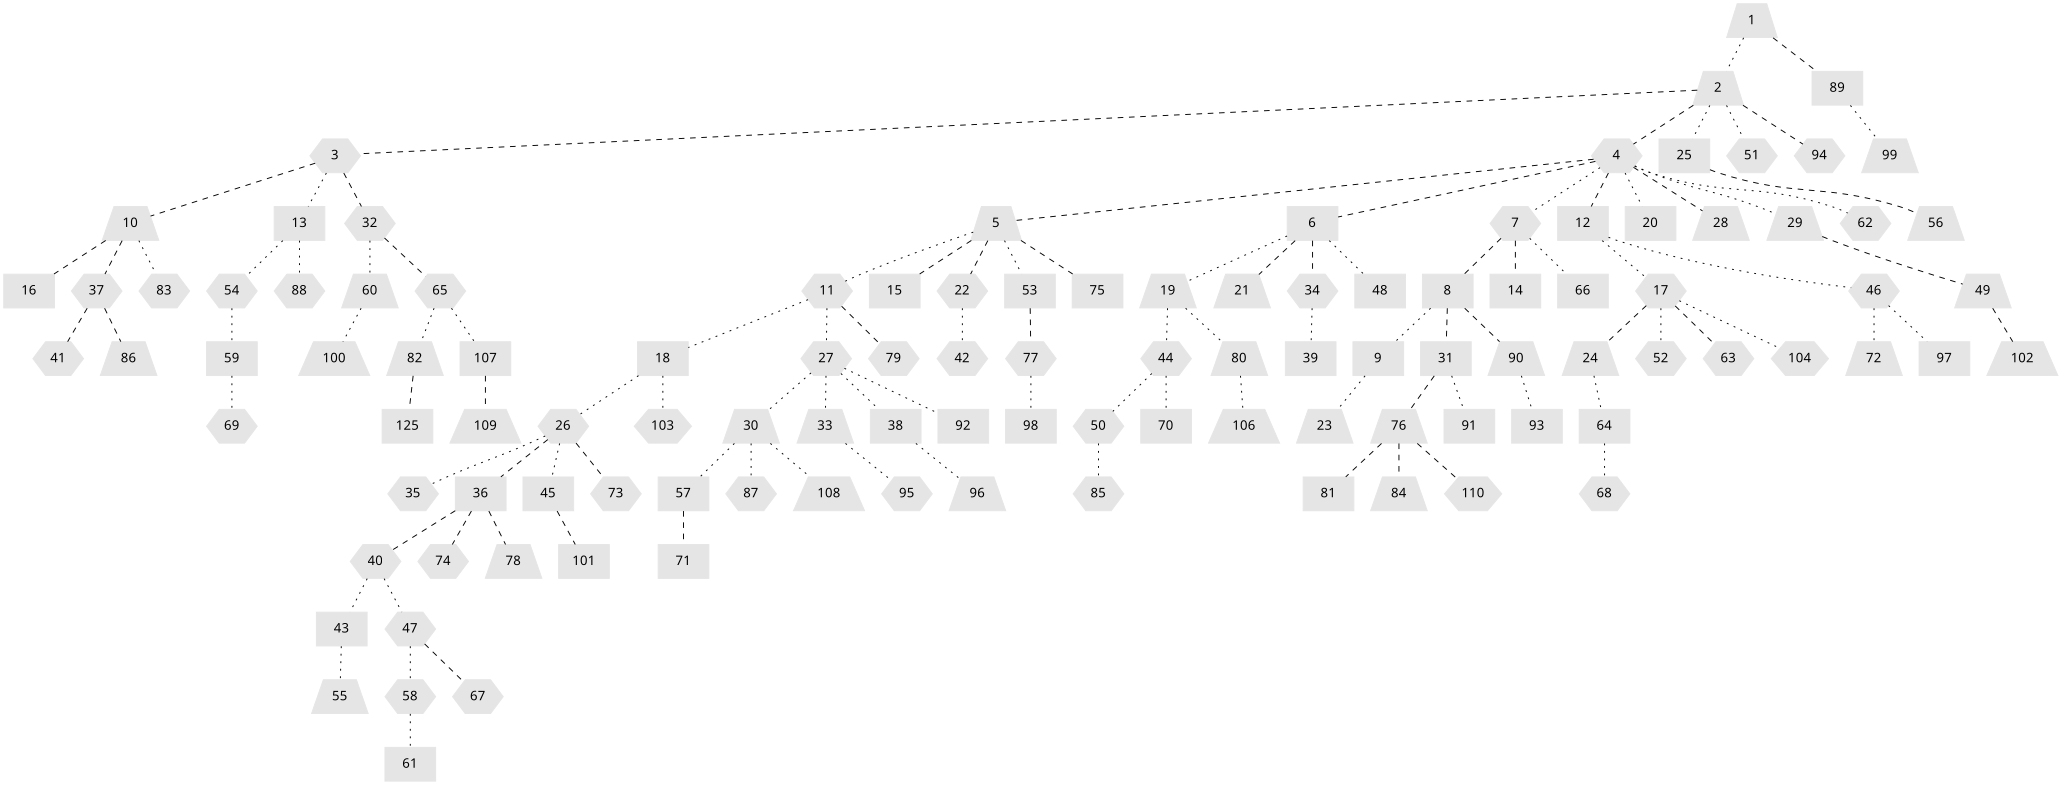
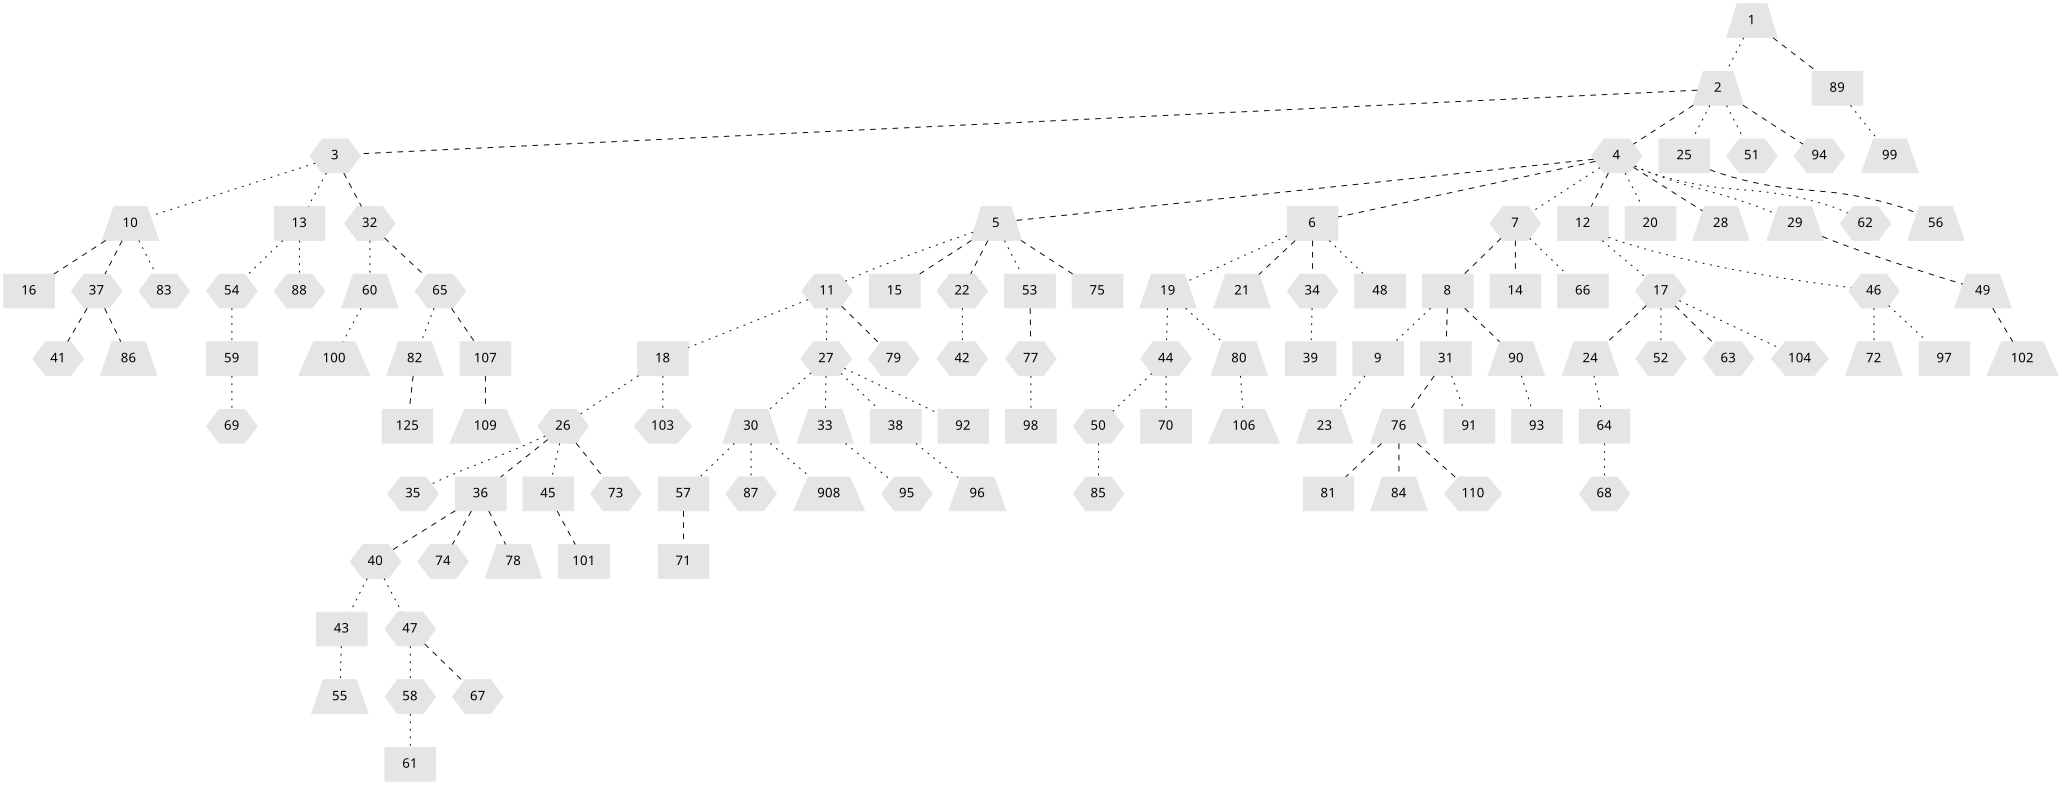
edge "3" -- "10": style dashed -> dotted
edge "65" -- "107": style dotted -> dashed
node "108": label "108" -> "908"
